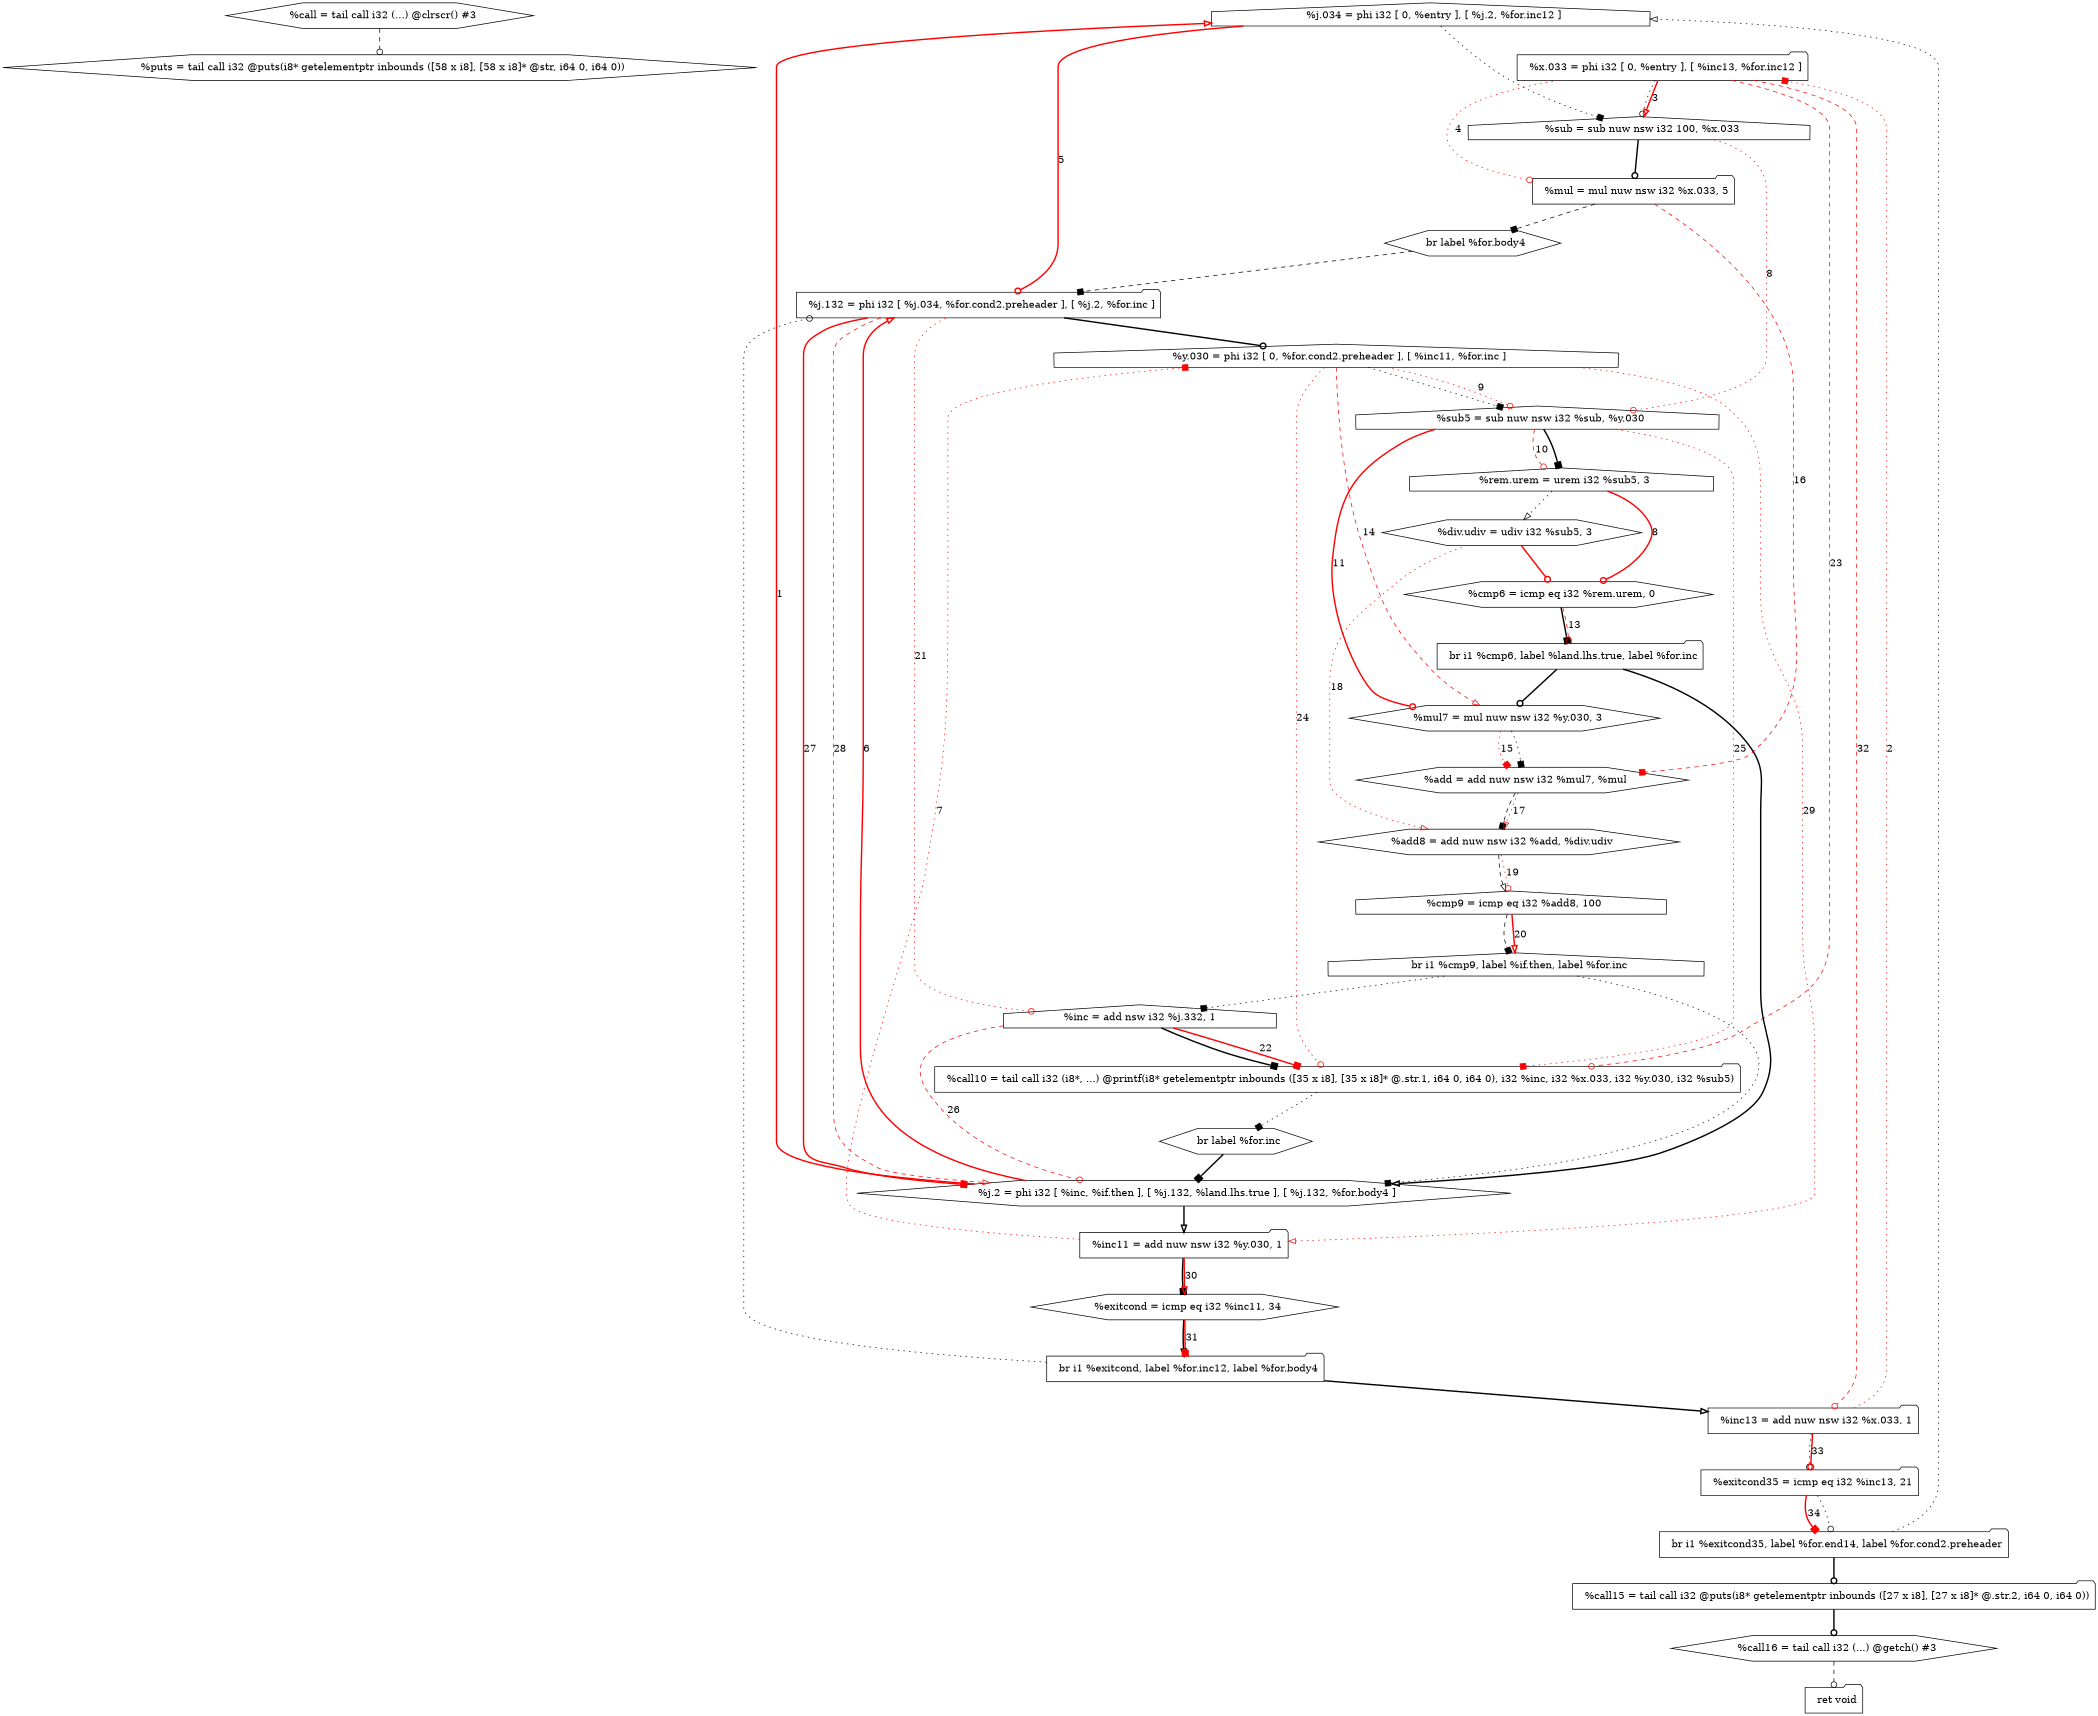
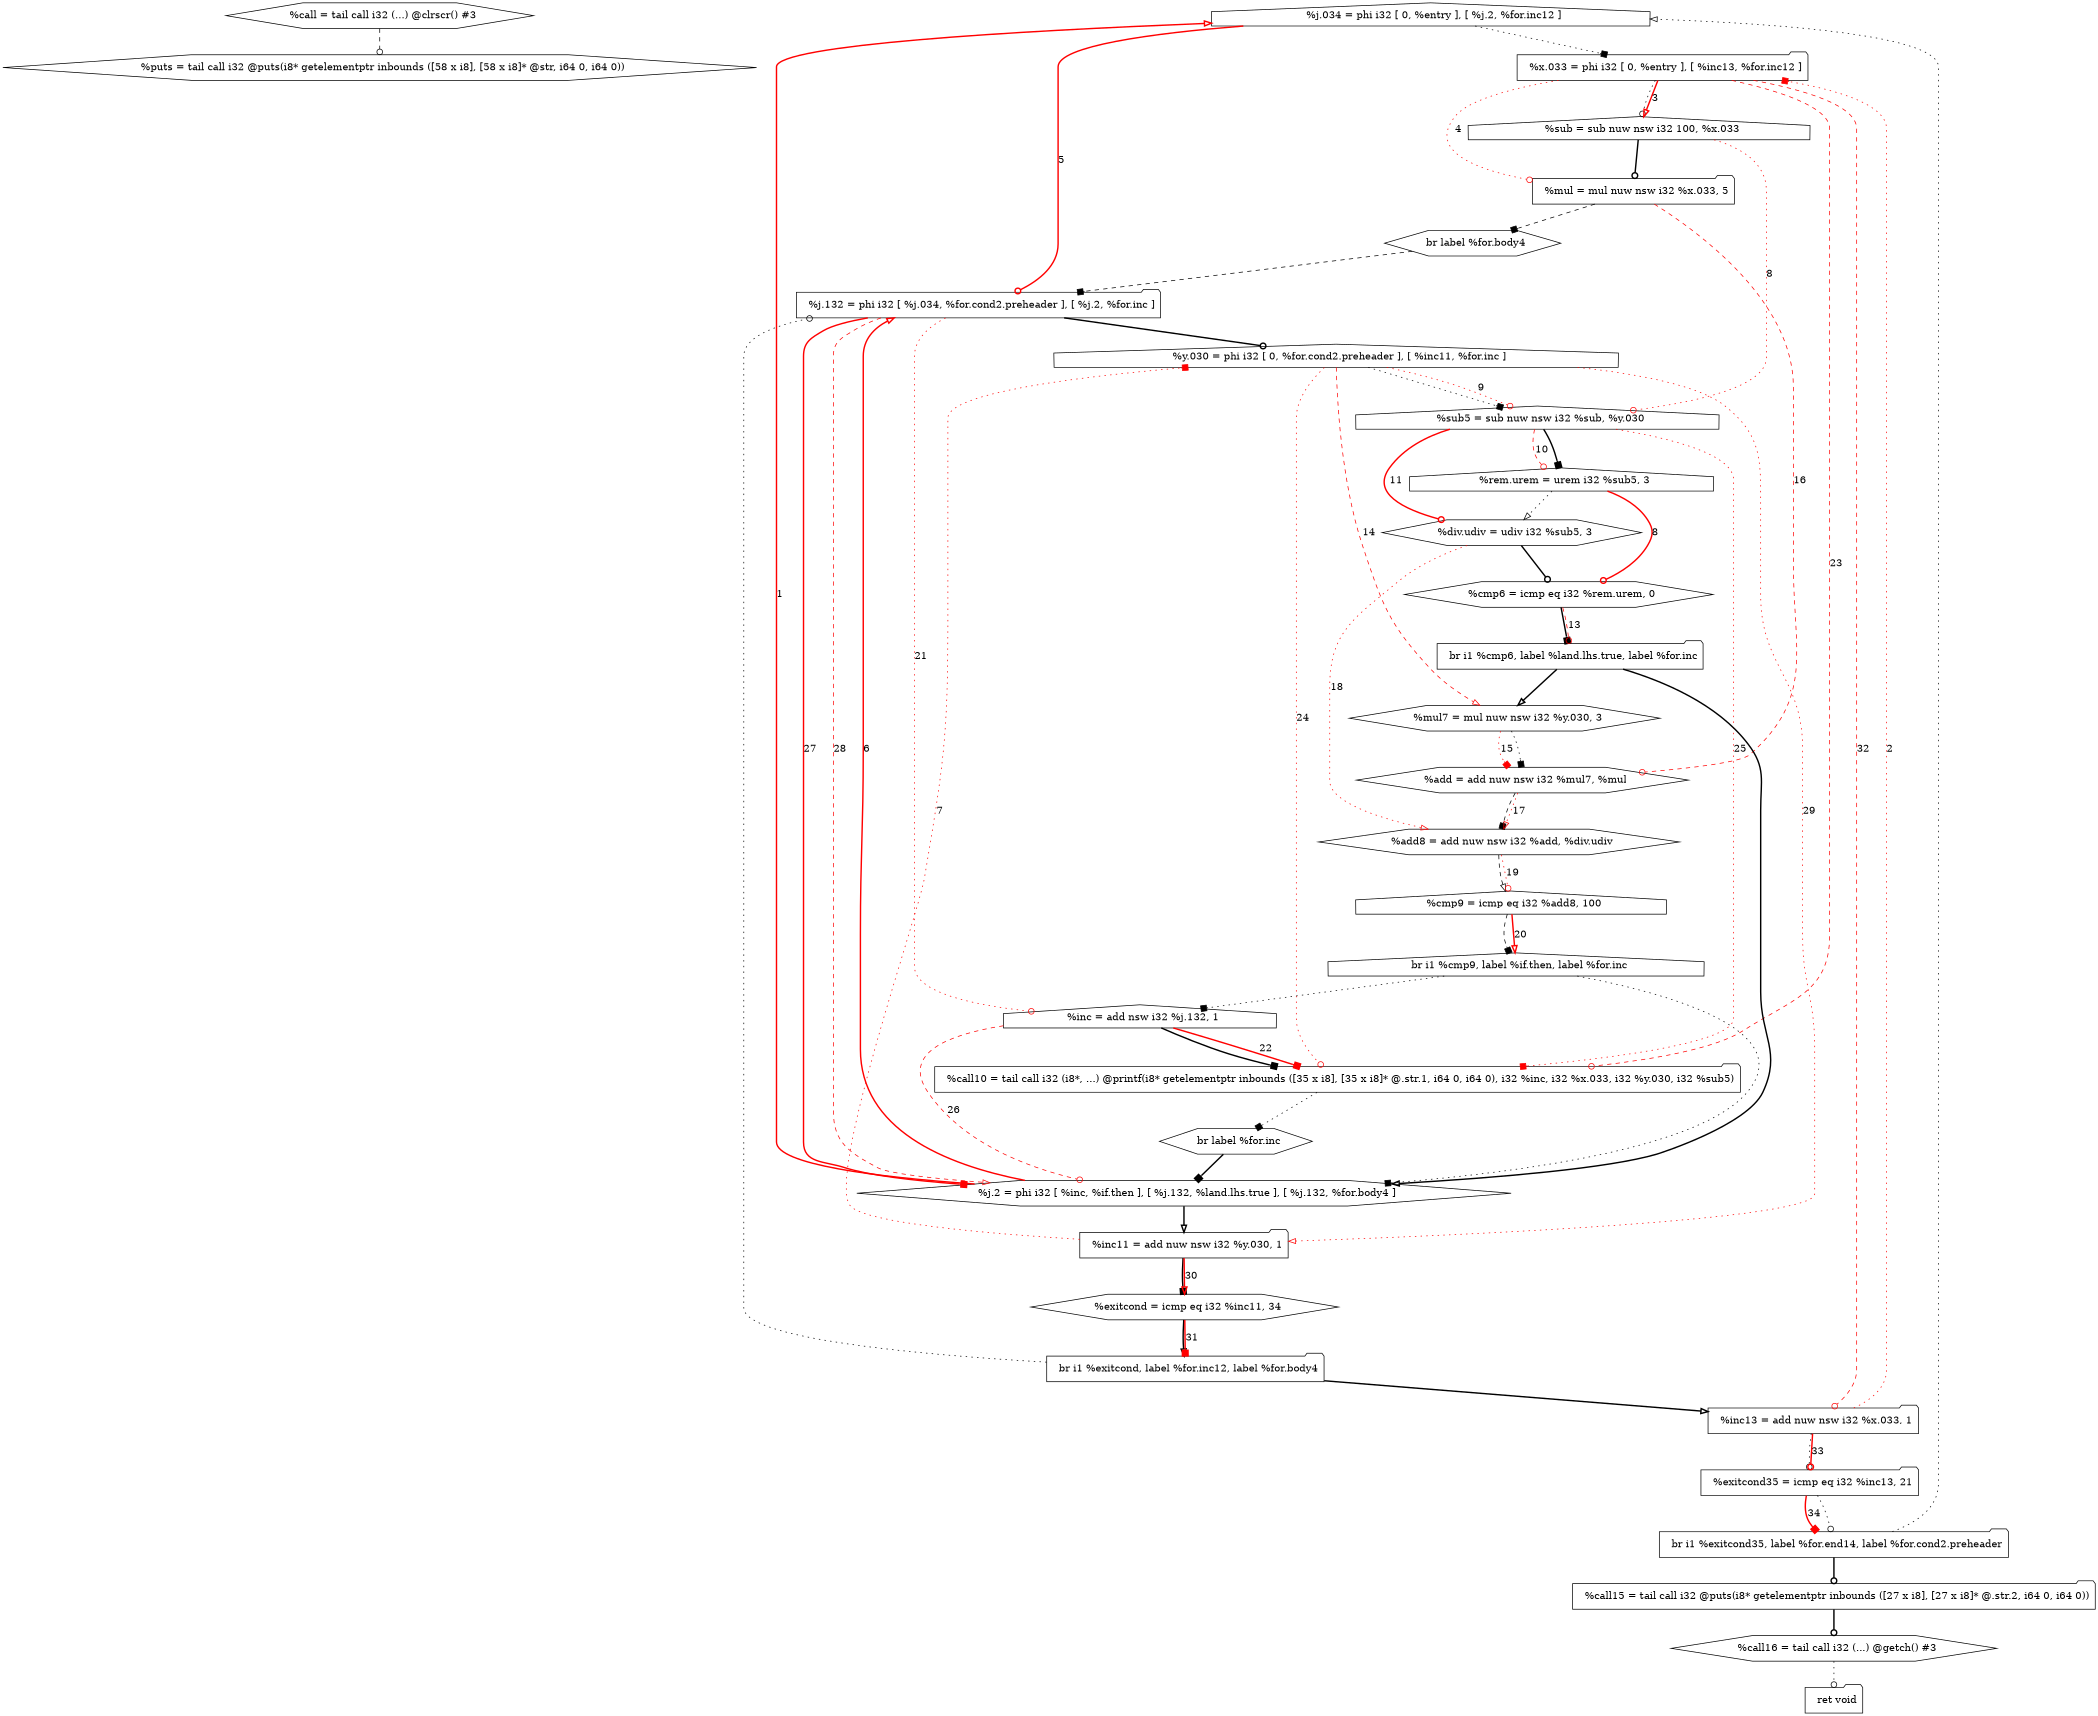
edge "%j.034 = phi i32 [ 0, %entry ], [ %j.2, %for.inc12 ]" -> "%sub = sub nuw nsw i32 100, %x.033": now "%j.034 = phi i32 [ 0, %entry ], [ %j.2, %for.inc12 ]" -> "%x.033 = phi i32 [ 0, %entry ], [ %inc13, %for.inc12 ]"
edge "%mul = mul nuw nsw i32 %x.033, 5" -> "%add = add nuw nsw i32 %mul7, %mul": arrowhead box -> odot
edge "%sub5 = sub nuw nsw i32 %sub, %y.030" -> "%mul7 = mul nuw nsw i32 %y.030, 3": now "%sub5 = sub nuw nsw i32 %sub, %y.030" -> "%div.udiv = udiv i32 %sub5, 3"
edge "%div.udiv = udiv i32 %sub5, 3" -> "%cmp6 = icmp eq i32 %rem.urem, 0": color red -> black
edge "br i1 %cmp6, label %land.lhs.true, label %for.inc" -> "%mul7 = mul nuw nsw i32 %y.030, 3": arrowhead odot -> onormal
node "%inc = add nsw i32 %j.332, 1": label "%inc = add nsw i32 %j.332, 1" -> "%inc = add nsw i32 %j.132, 1"
edge "%call16 = tail call i32 (...) @getch() #3" -> "ret void": style dashed -> dotted
